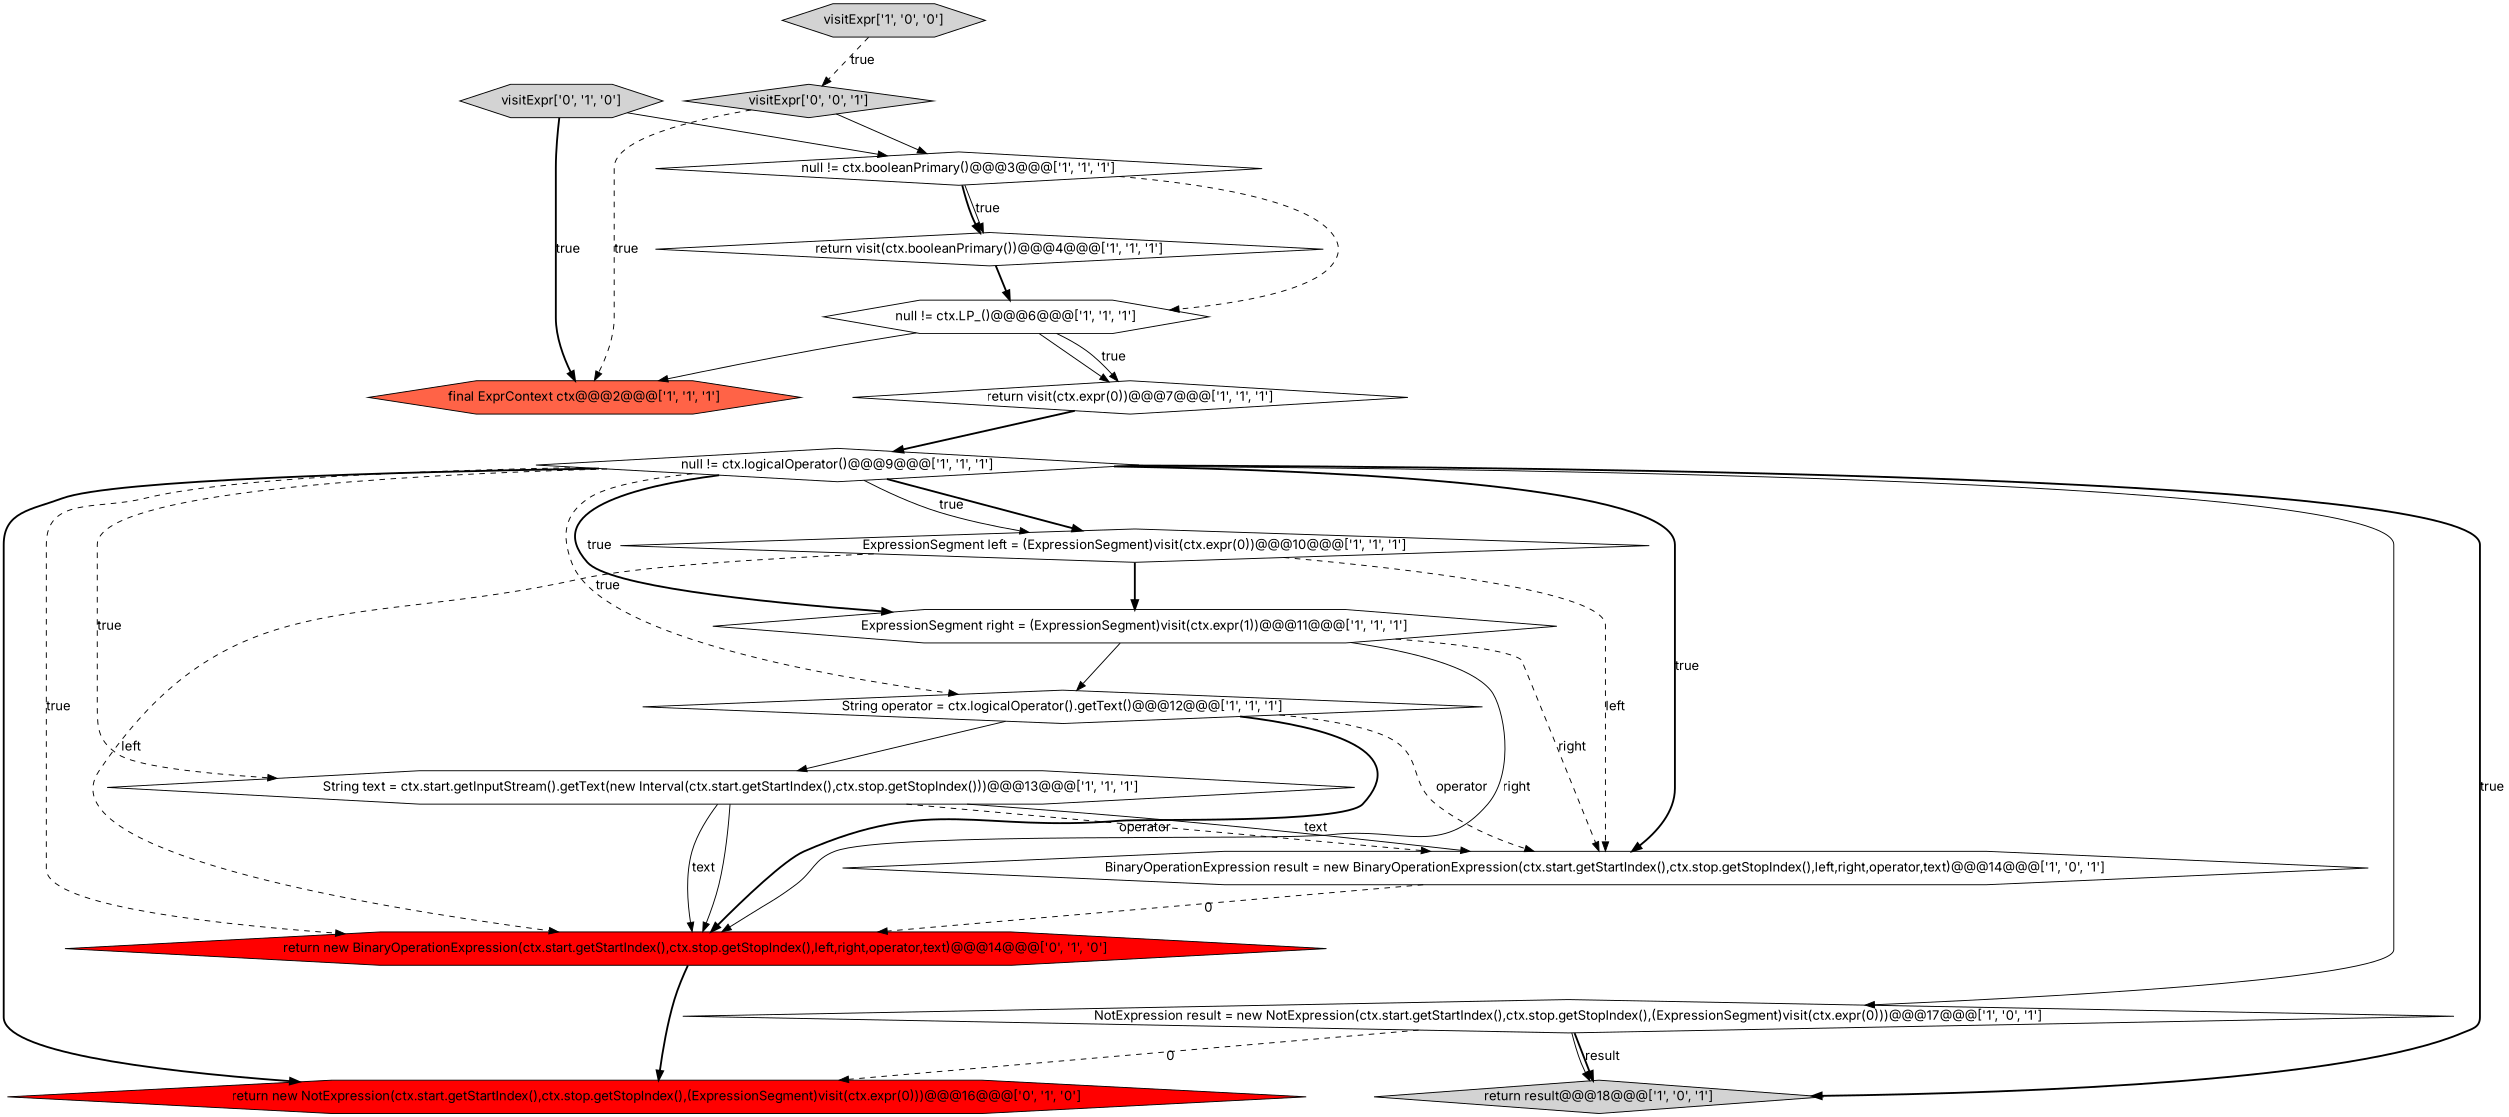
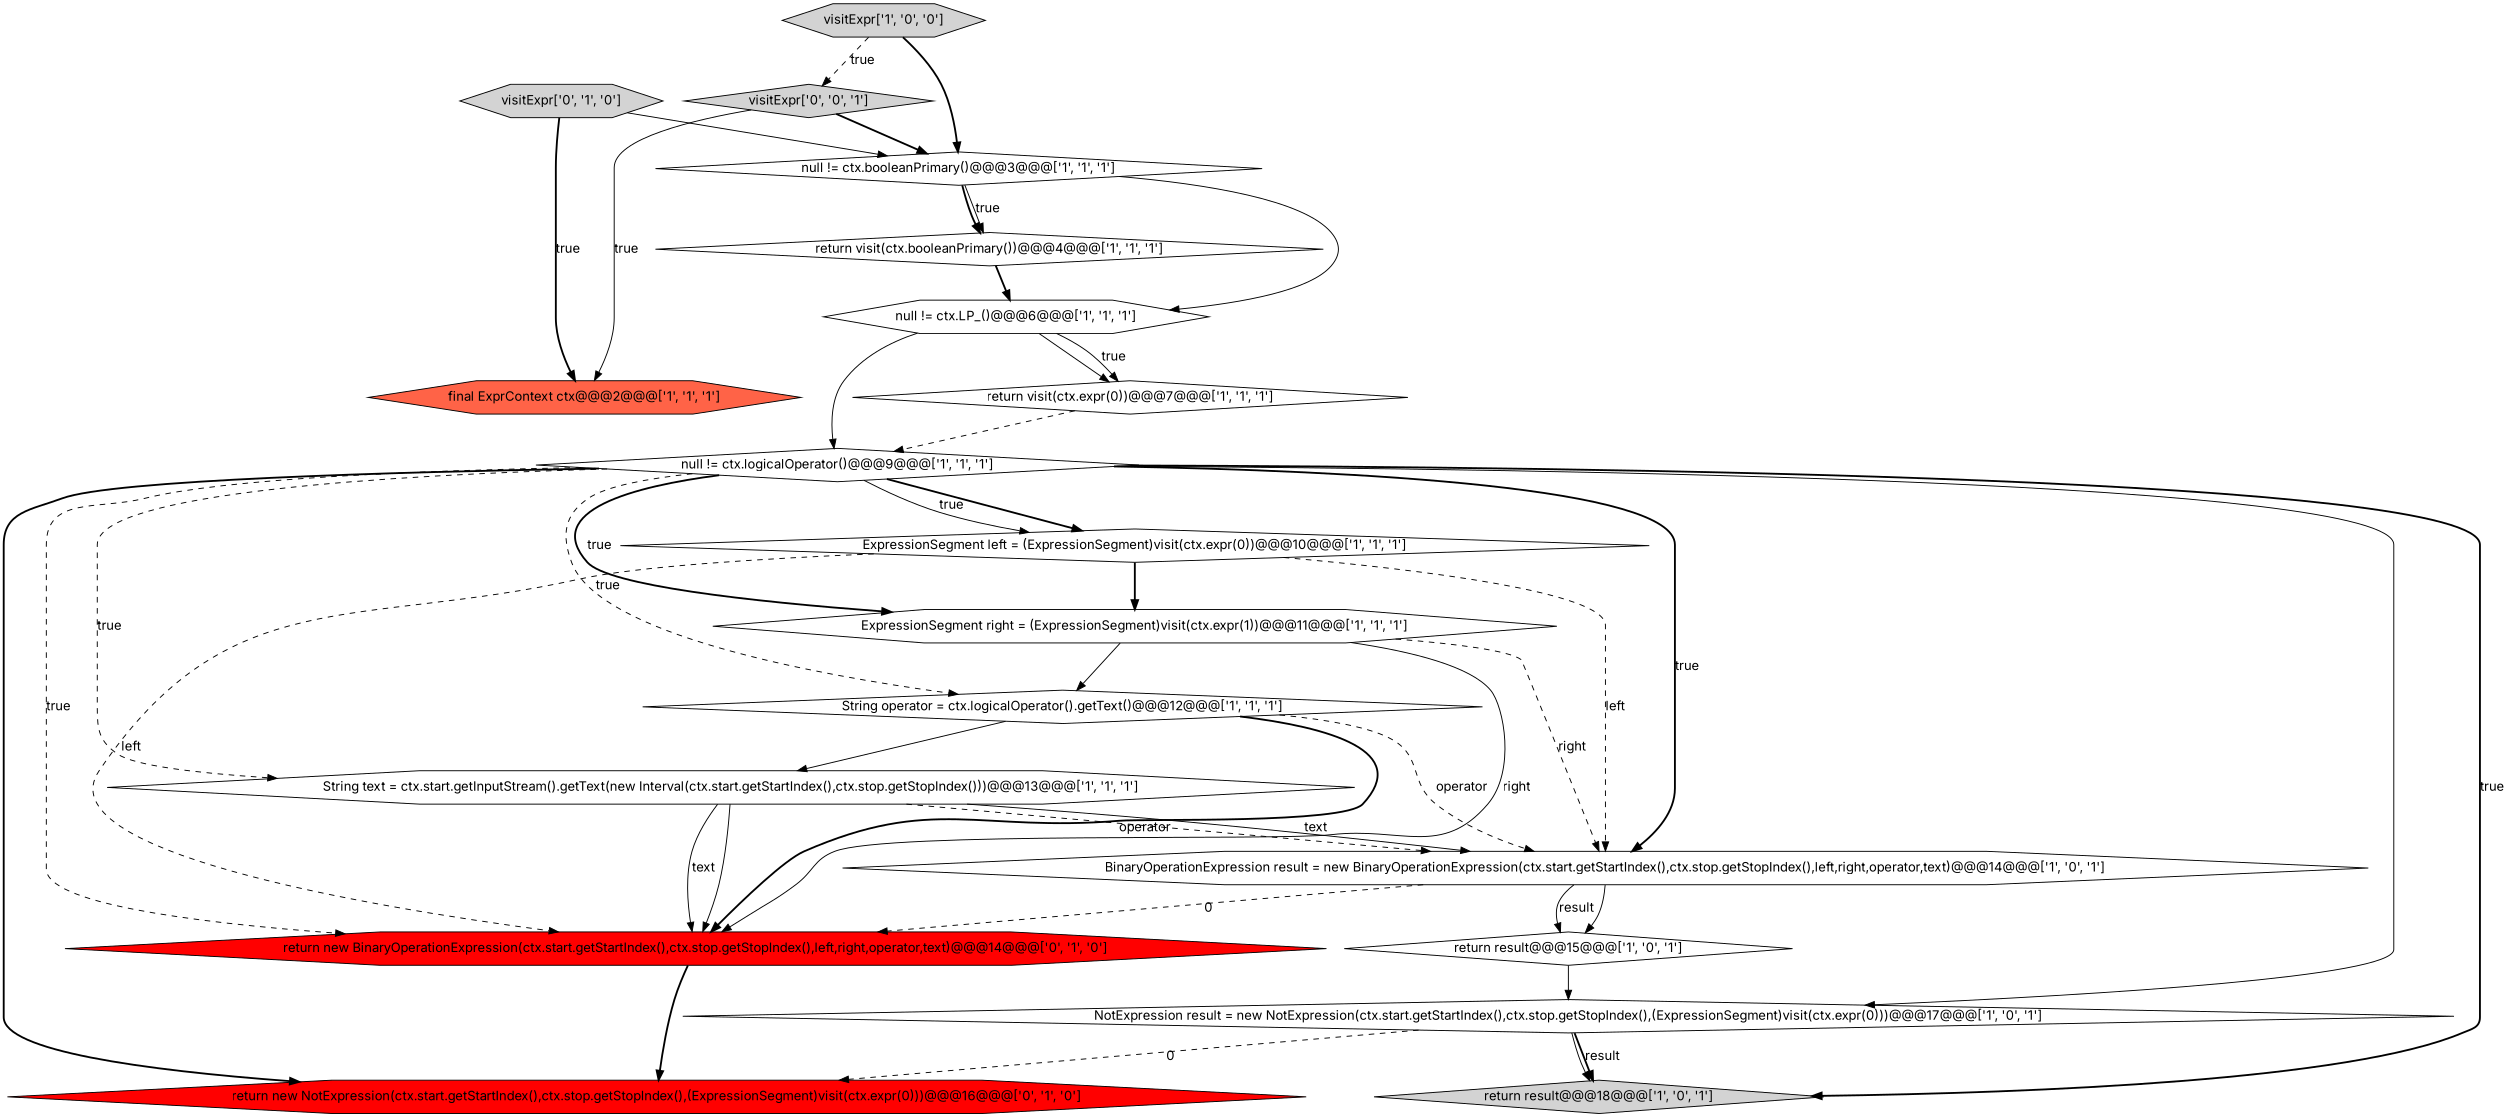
edge "visitExpr['1', '0', '0']" -> "null != ctx.booleanPrimary()@@@3@@@['1', '1', '1']": added
edge "visitExpr['0', '0', '1']" -> "null != ctx.booleanPrimary()@@@3@@@['1', '1', '1']": style solid -> bold
edge "visitExpr['0', '0', '1']" -> "final ExprContext ctx@@@2@@@['1', '1', '1']": style dashed -> solid
edge "null != ctx.booleanPrimary()@@@3@@@['1', '1', '1']" -> "null != ctx.LP_()@@@6@@@['1', '1', '1']": style dashed -> solid
edge "null != ctx.LP_()@@@6@@@['1', '1', '1']" -> "final ExprContext ctx@@@2@@@['1', '1', '1']": now "null != ctx.LP_()@@@6@@@['1', '1', '1']" -> "null != ctx.logicalOperator()@@@9@@@['1', '1', '1']"
edge "return visit(ctx.expr(0))@@@7@@@['1', '1', '1']" -> "null != ctx.logicalOperator()@@@9@@@['1', '1', '1']": style bold -> dashed
node "return result@@@15@@@['1', '0', '1']": added
